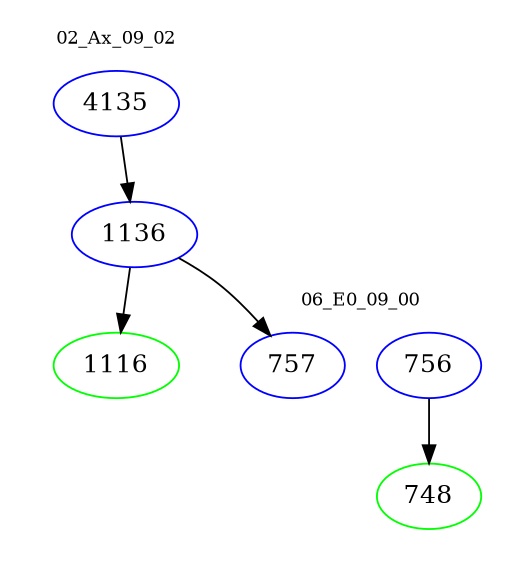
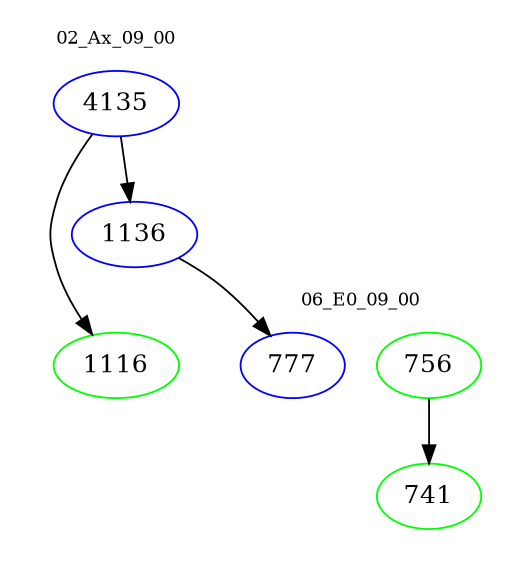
cluster "02_Ax_09_02": label "02_Ax_09_02" -> "02_Ax_09_00"
edge "1136" -> "1116": now "4135" -> "1116"
node "757": label "757" -> "777"
node "756": color blue -> green
node "748": label "748" -> "741"
